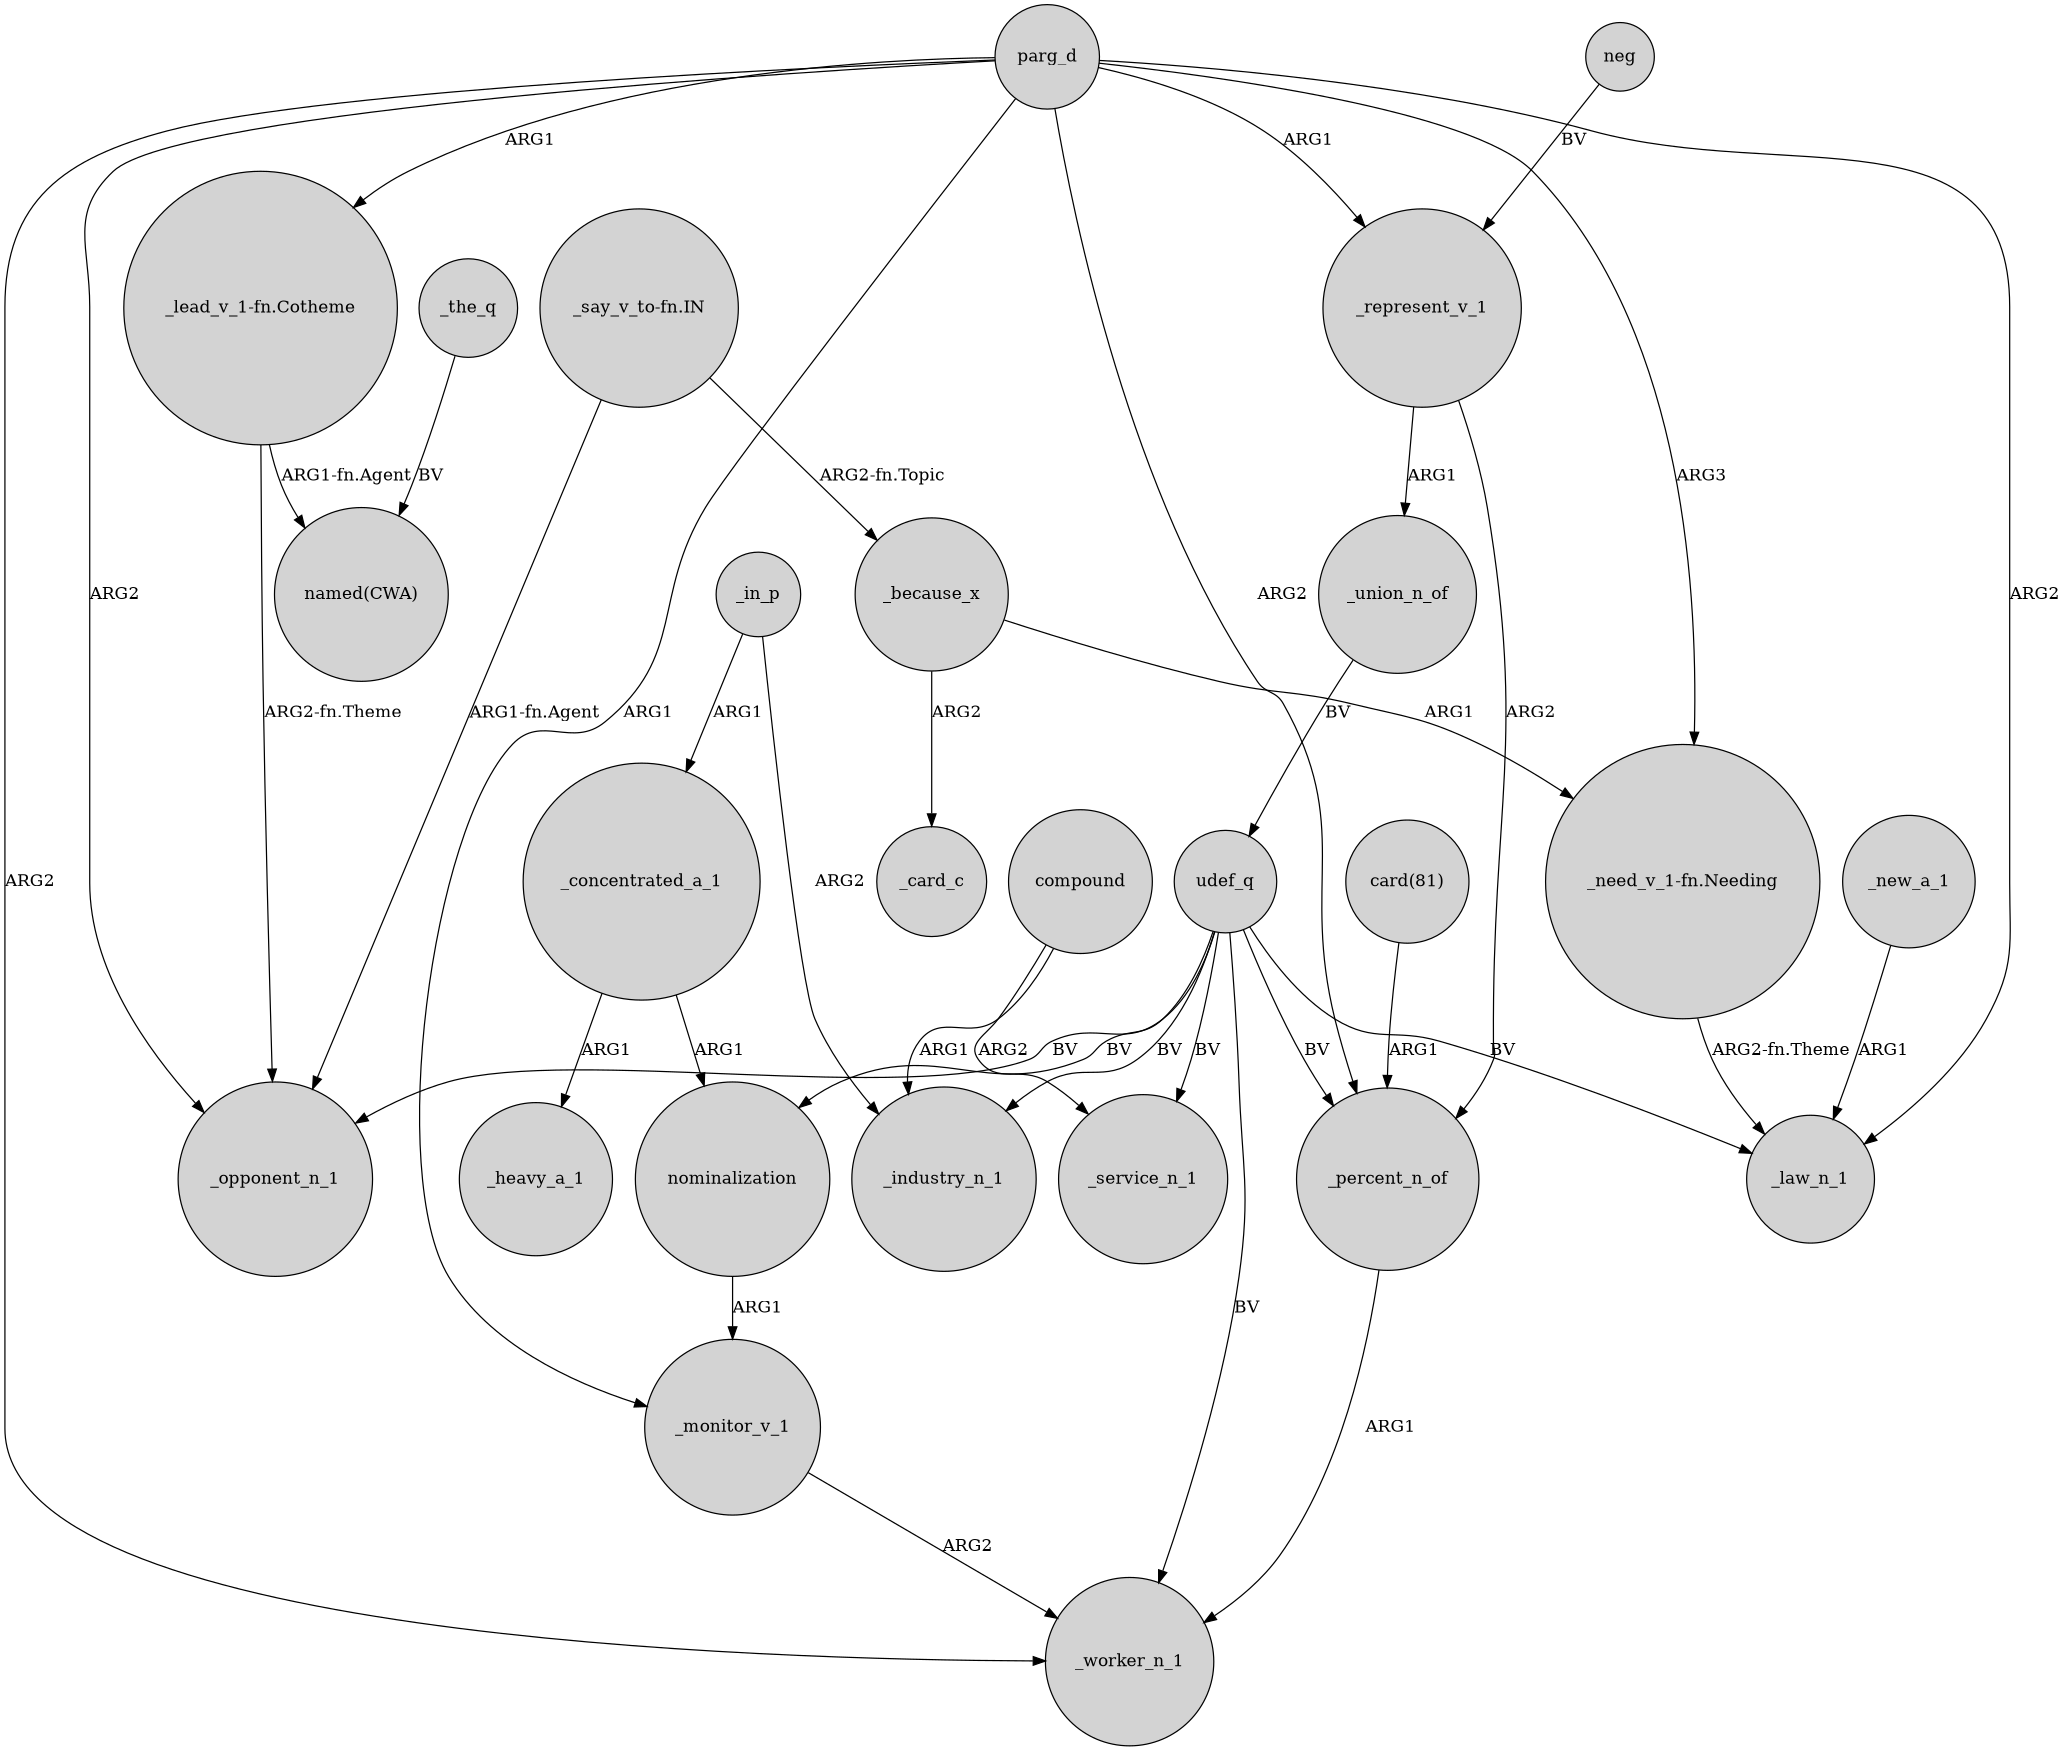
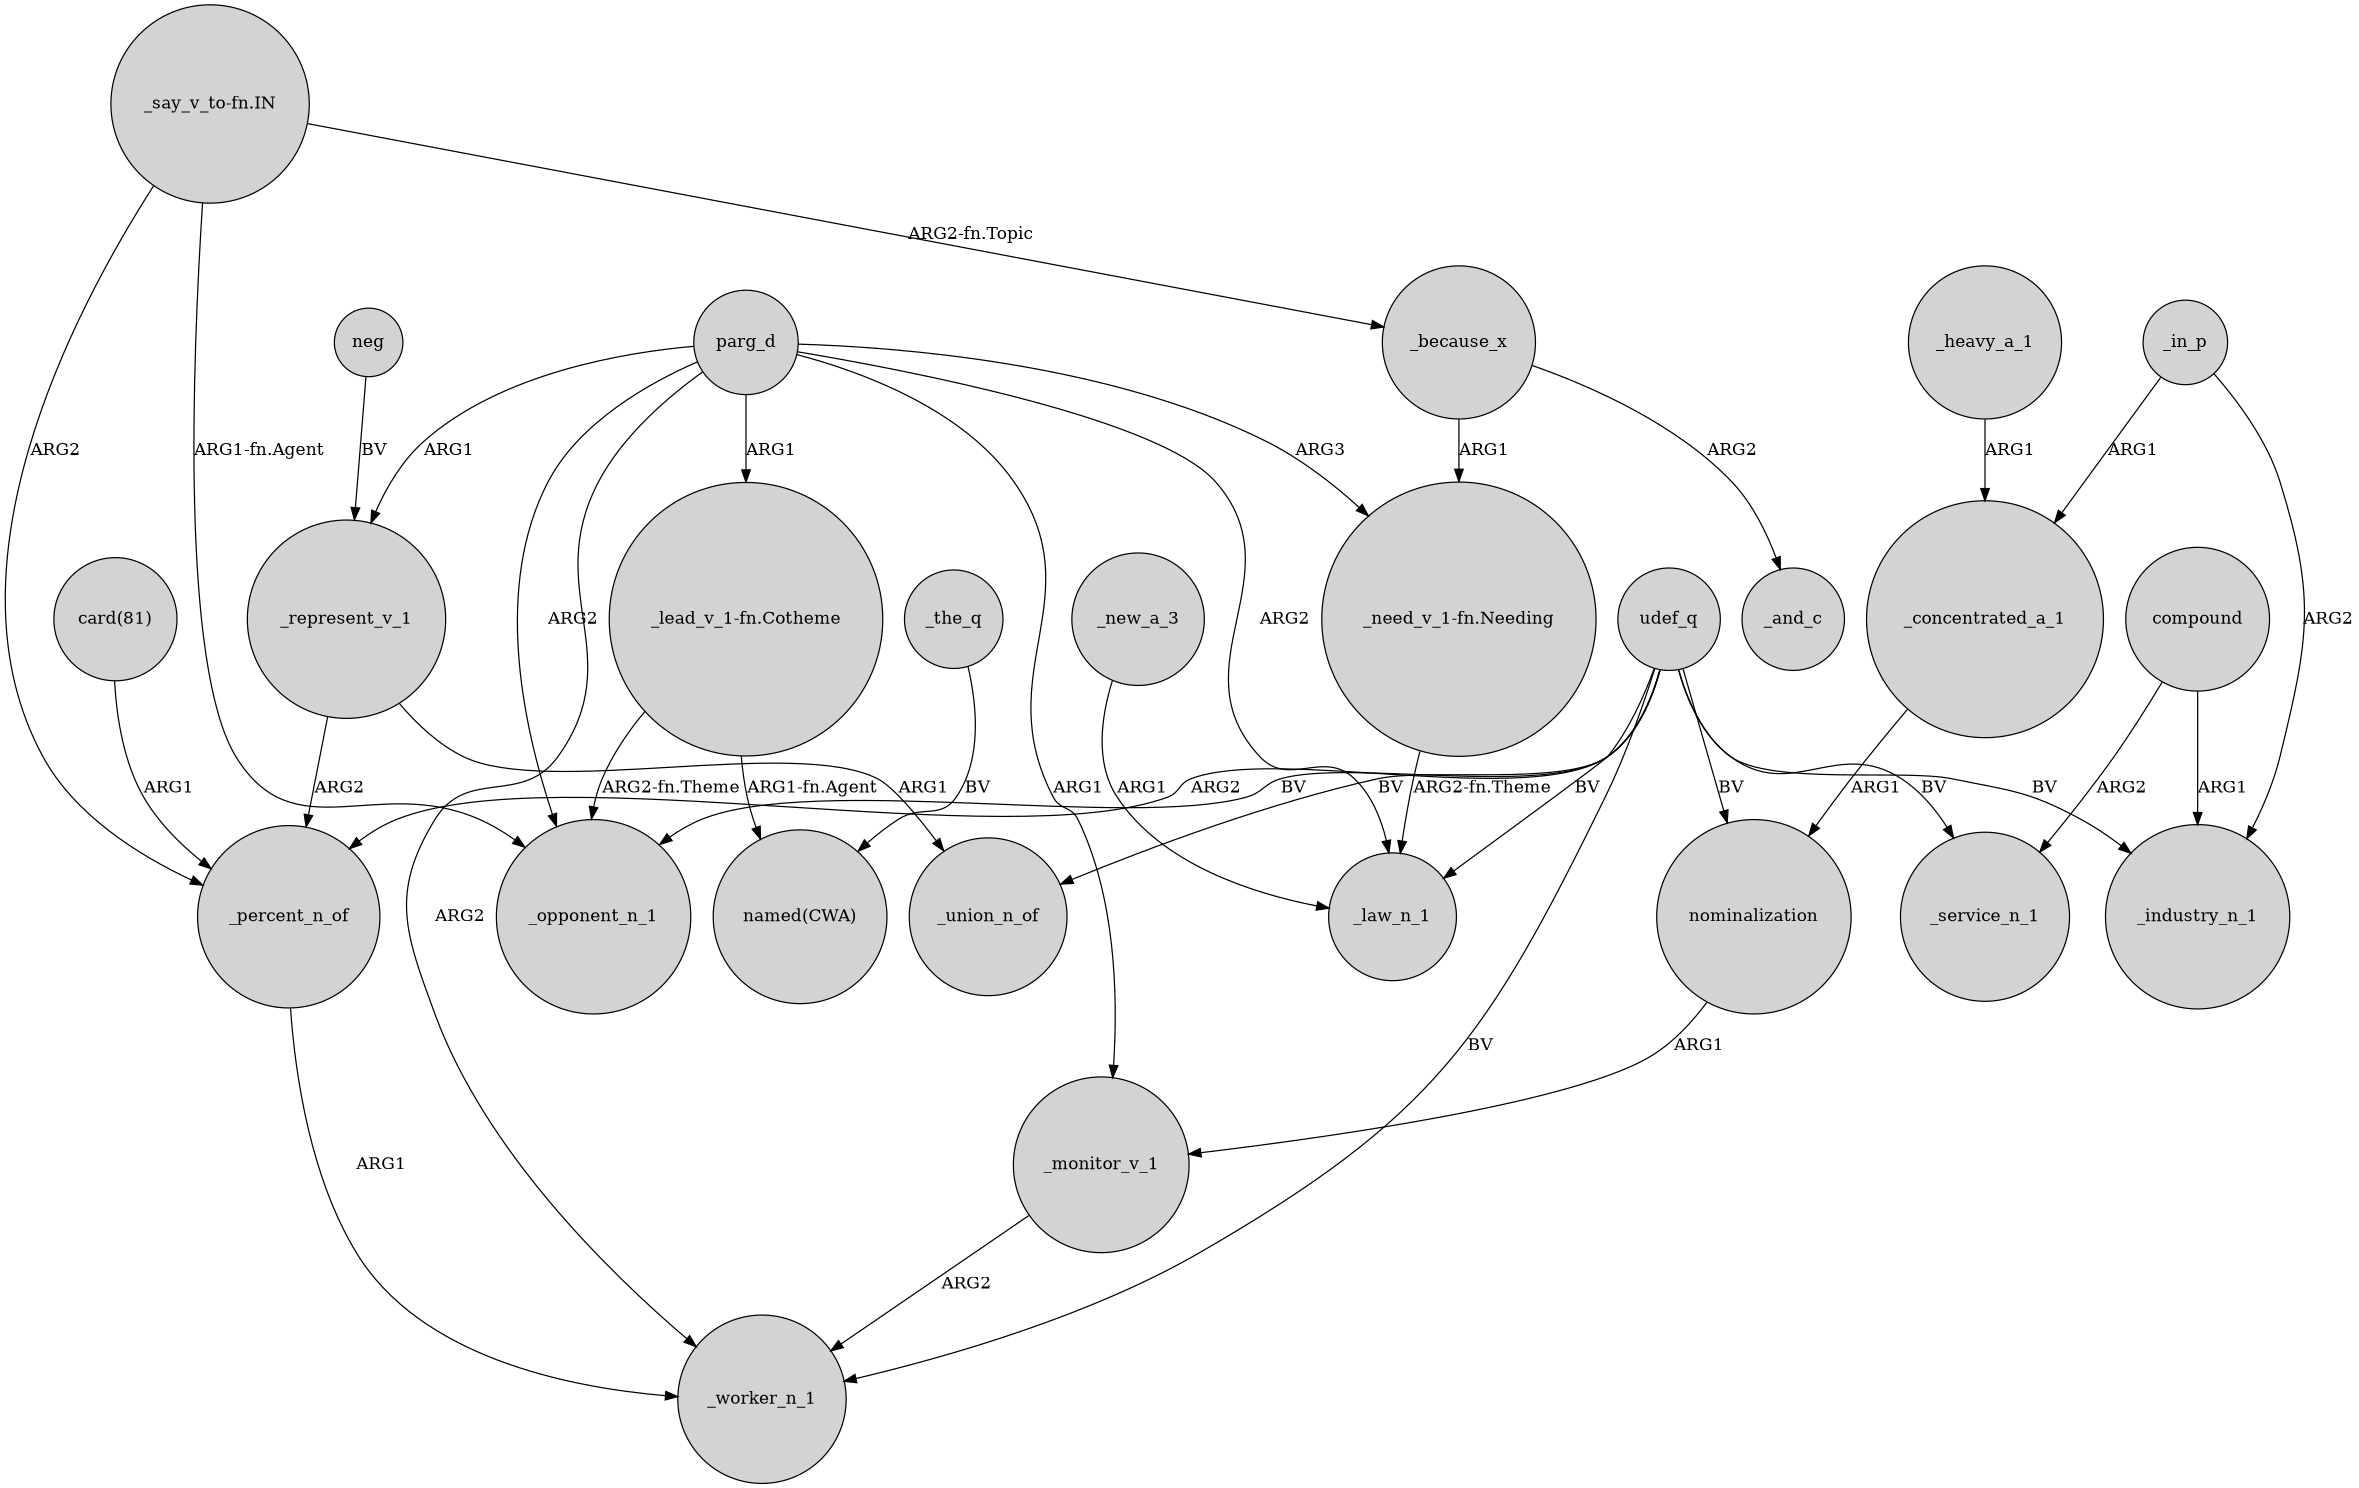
edge "parg_d" -> "_percent_n_of": now "_say_v_to-fn.IN" -> "_percent_n_of"
edge "_union_n_of" -> "udef_q": reversed
node "_card_c": label "_card_c" -> "_and_c"
node "_new_a_1": label "_new_a_1" -> "_new_a_3"
edge "_concentrated_a_1" -> "_heavy_a_1": reversed
edge "udef_q" -> "_percent_n_of": label "BV" -> "ARG2"
